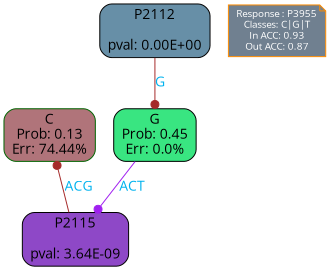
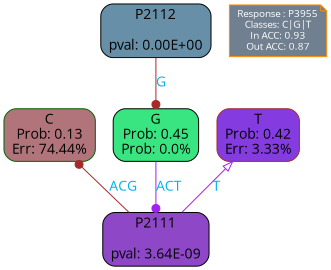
node "G Prob: 0.45 Err: 0.0%": label "G Prob: 0.45 Err: 0.0%" -> "G Prob: 0.45 Prob: 0.0%"
node "T Prob: 0.42 Err: 3.33%": added
node "P2115 pval: 3.64E-09": label "P2115 pval: 3.64E-09" -> "P2111 pval: 3.64E-09"
